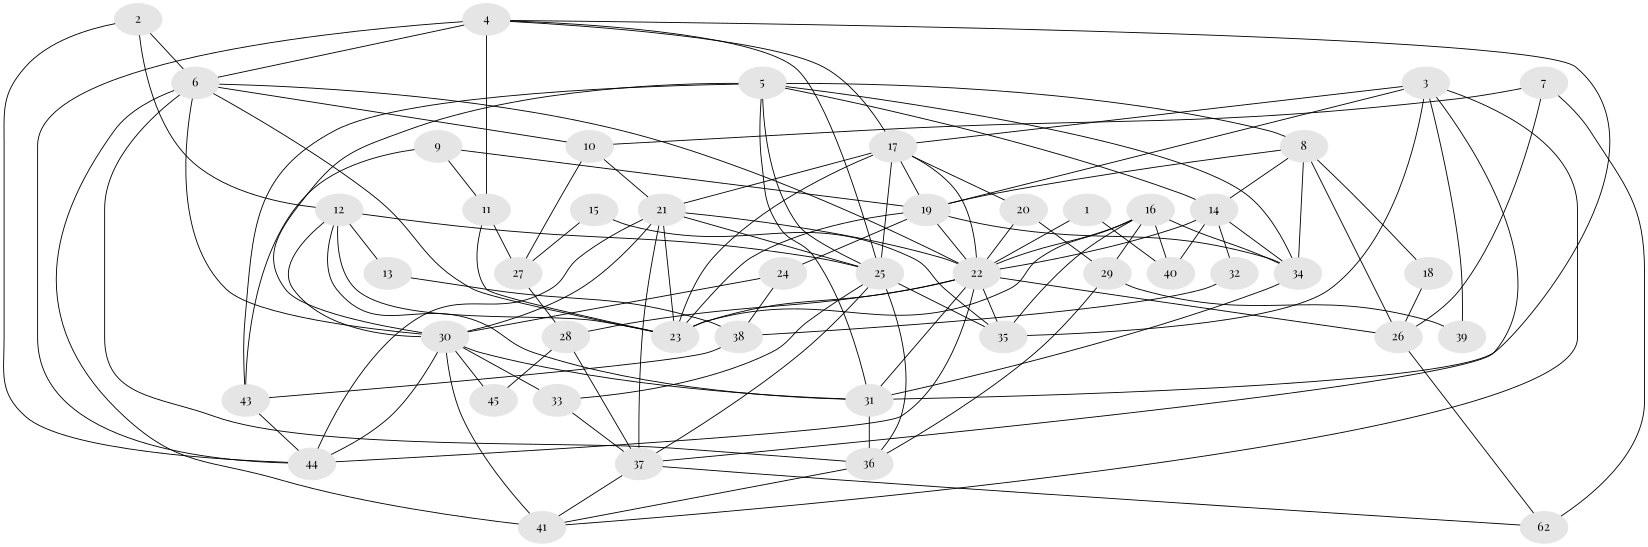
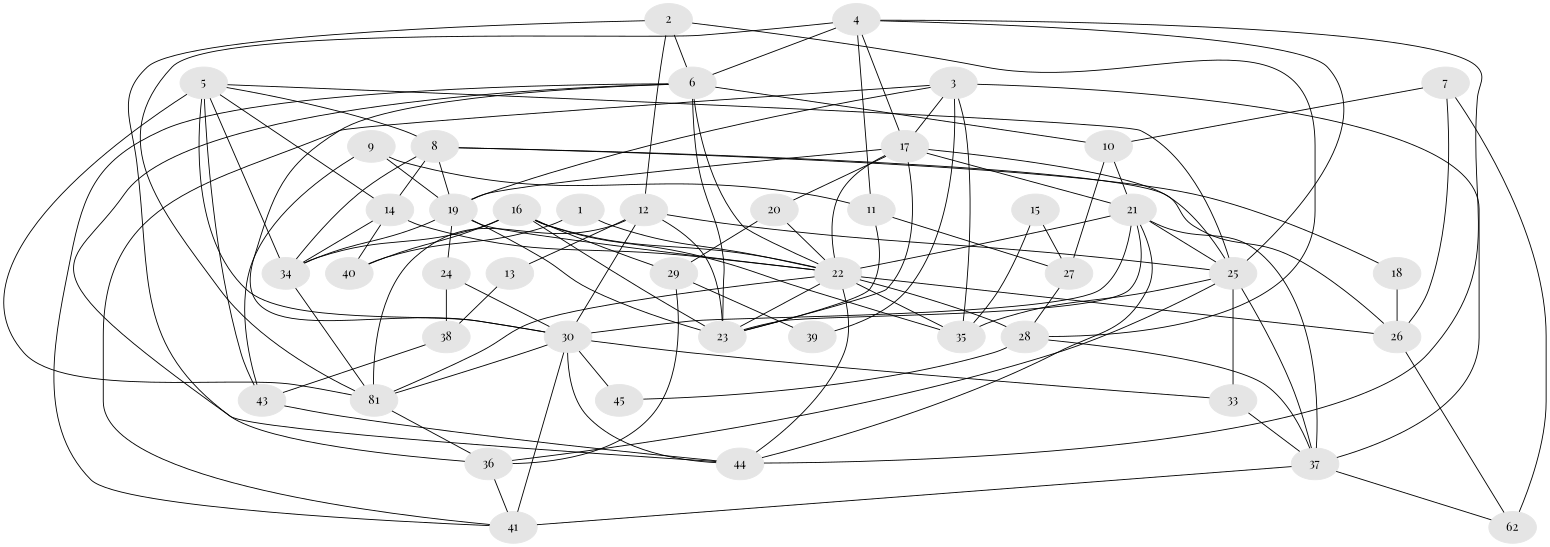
edge "2" -- "28": added
node "32": removed
node "31": label "31" -> "81"
